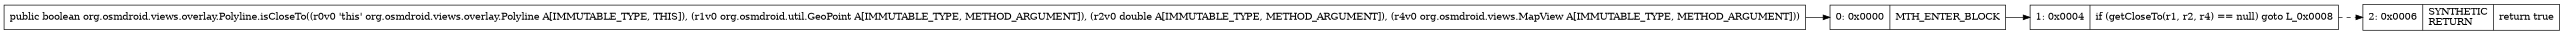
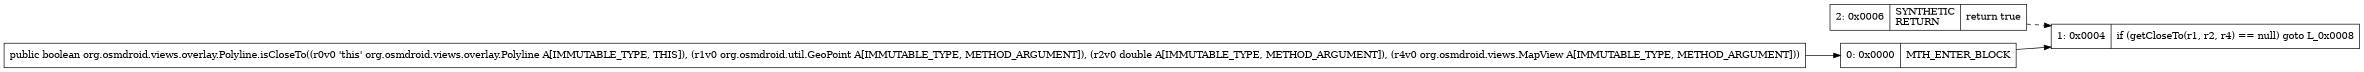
edge "1: 0x0004" -> "2: 0x0006": reversed
